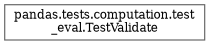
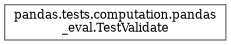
node "pandas.tests.computation.test _eval.TestValidate": label "pandas.tests.computation.test _eval.TestValidate" -> "pandas.tests.computation.pandas _eval.TestValidate"
